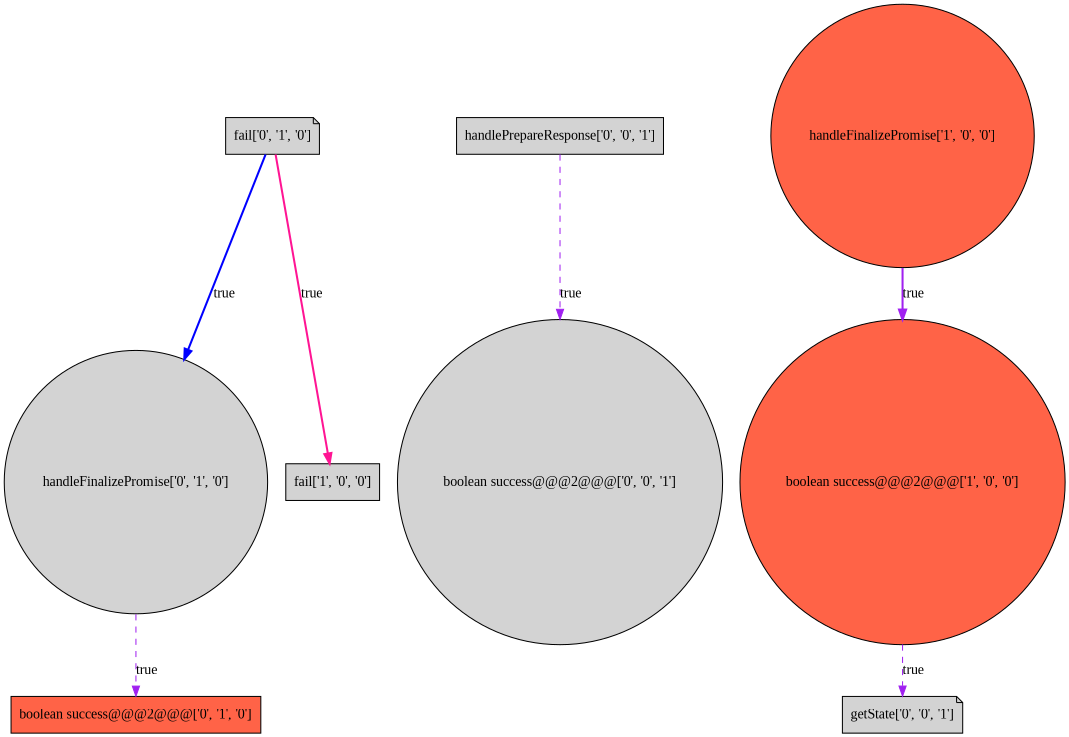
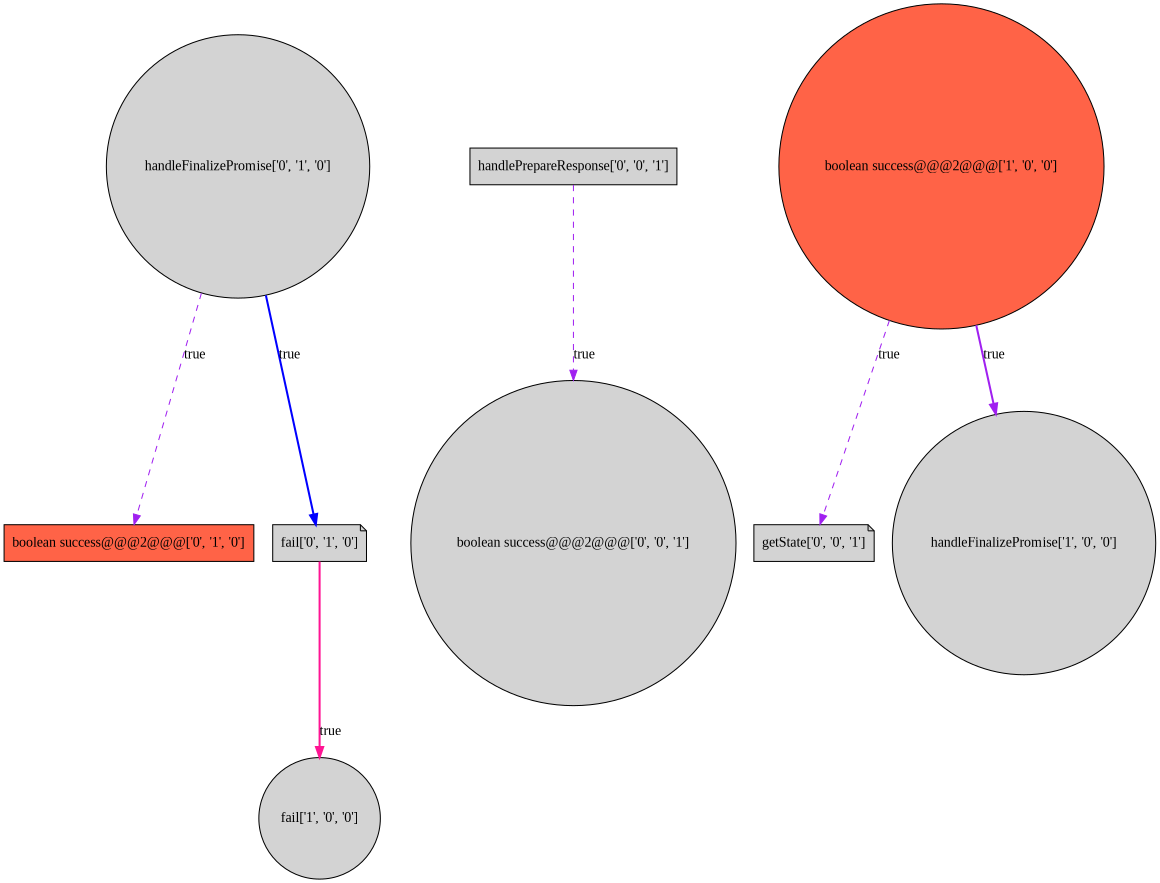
node "handleFinalizePromise['1', '0', '0']": fillcolor tomato -> lightgray
edge "fail['0', '1', '0']" -> "handleFinalizePromise['0', '1', '0']": reversed
edge "handleFinalizePromise['1', '0', '0']" -> "boolean success@@@2@@@['1', '0', '0']": reversed
node "fail['1', '0', '0']": shape box -> circle
